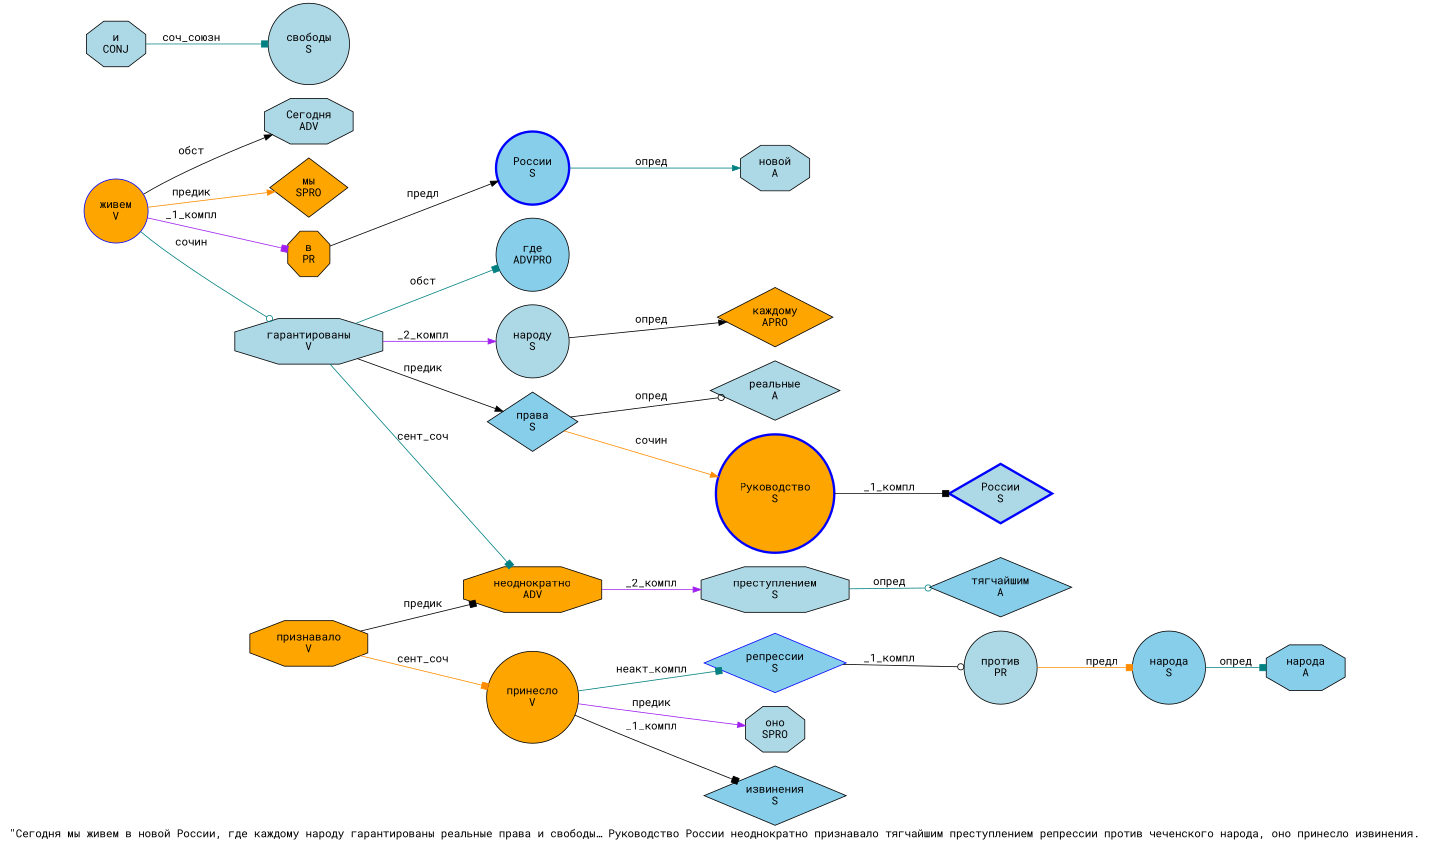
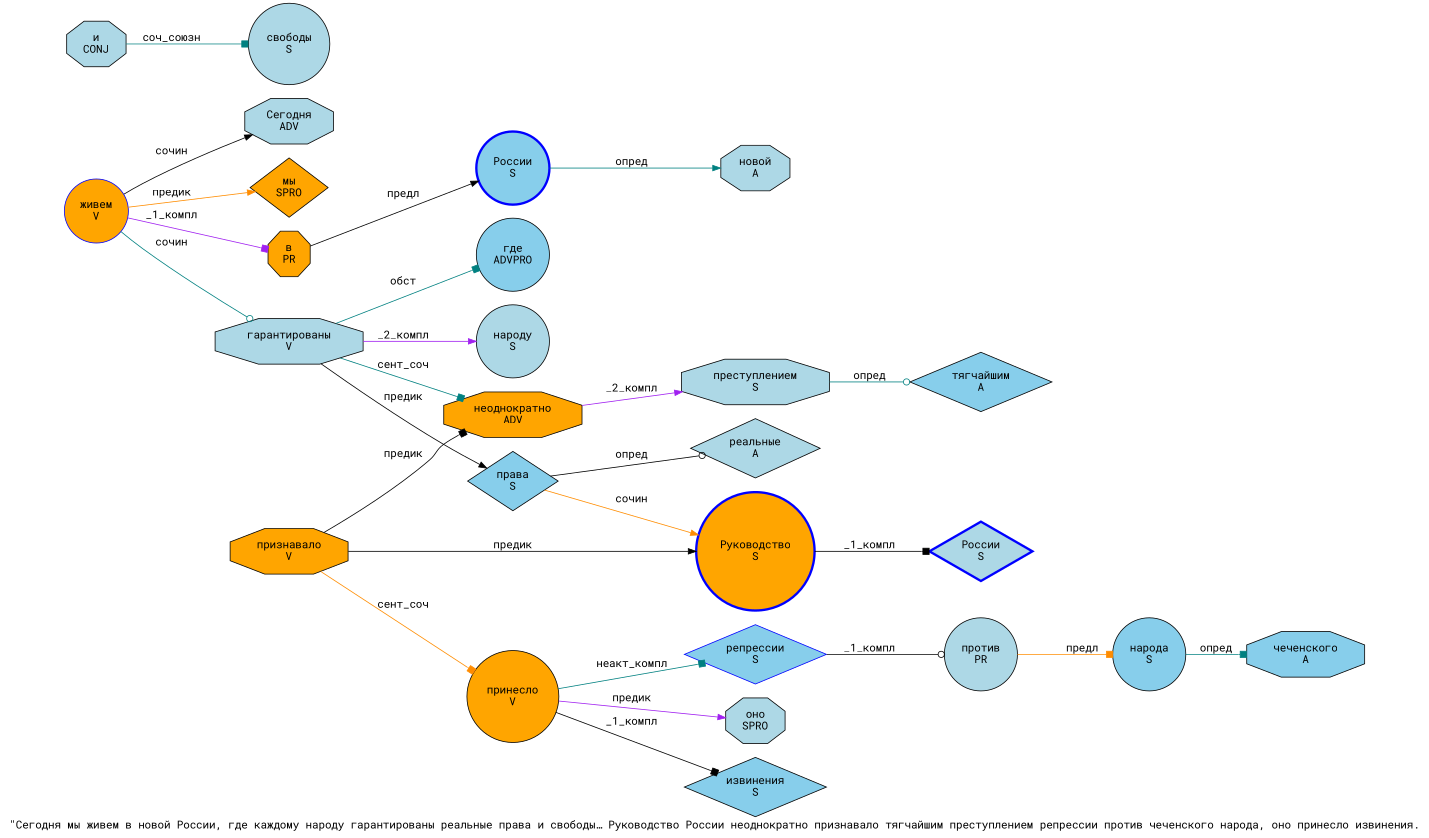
edge "живем V" -> "Сегодня ADV": label "обст" -> "сочин"
node "каждому APRO": removed
edge "признавало V" -> "Руководство S": added, label "предик"
node "народа A": label "народа A" -> "чеченского A"
